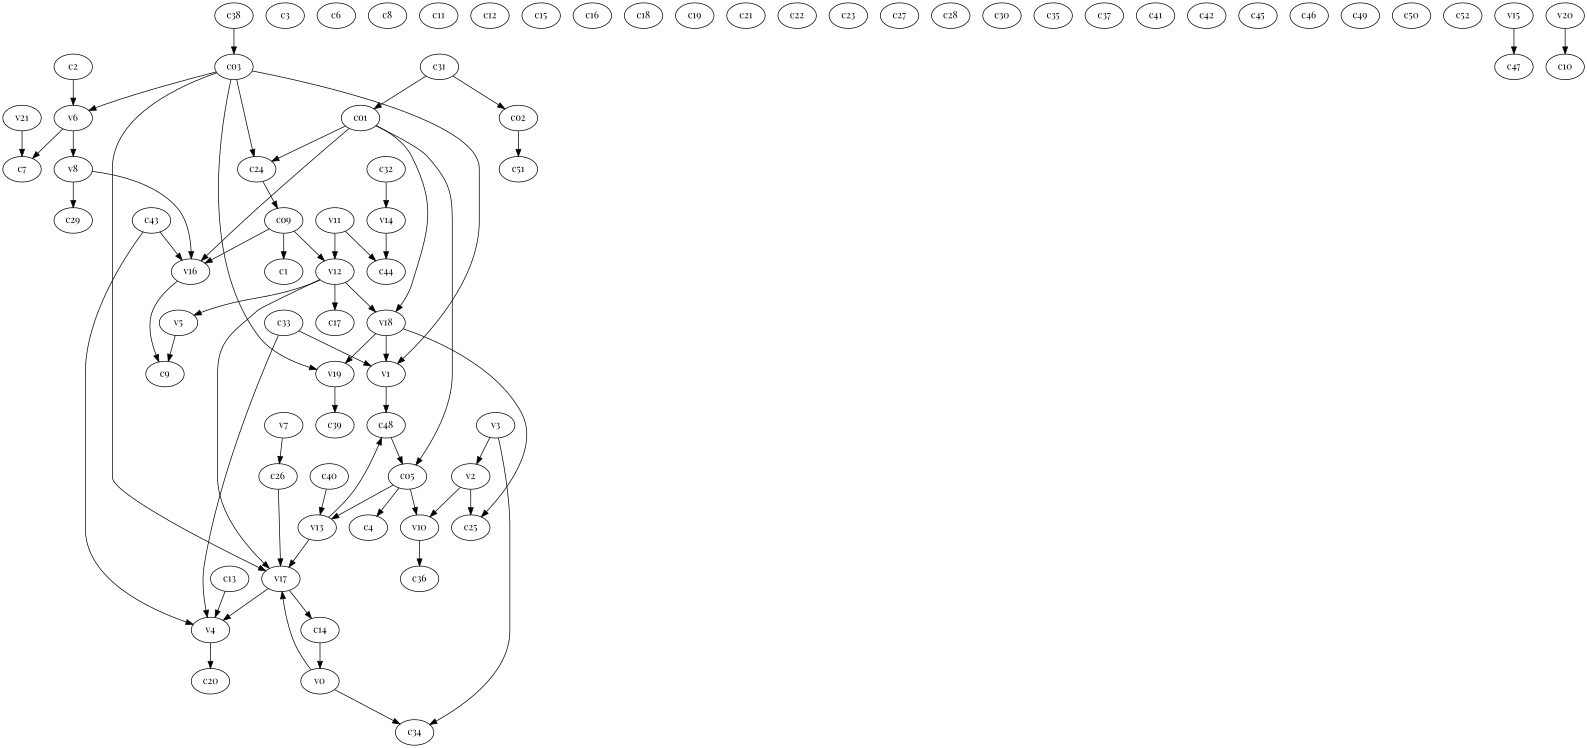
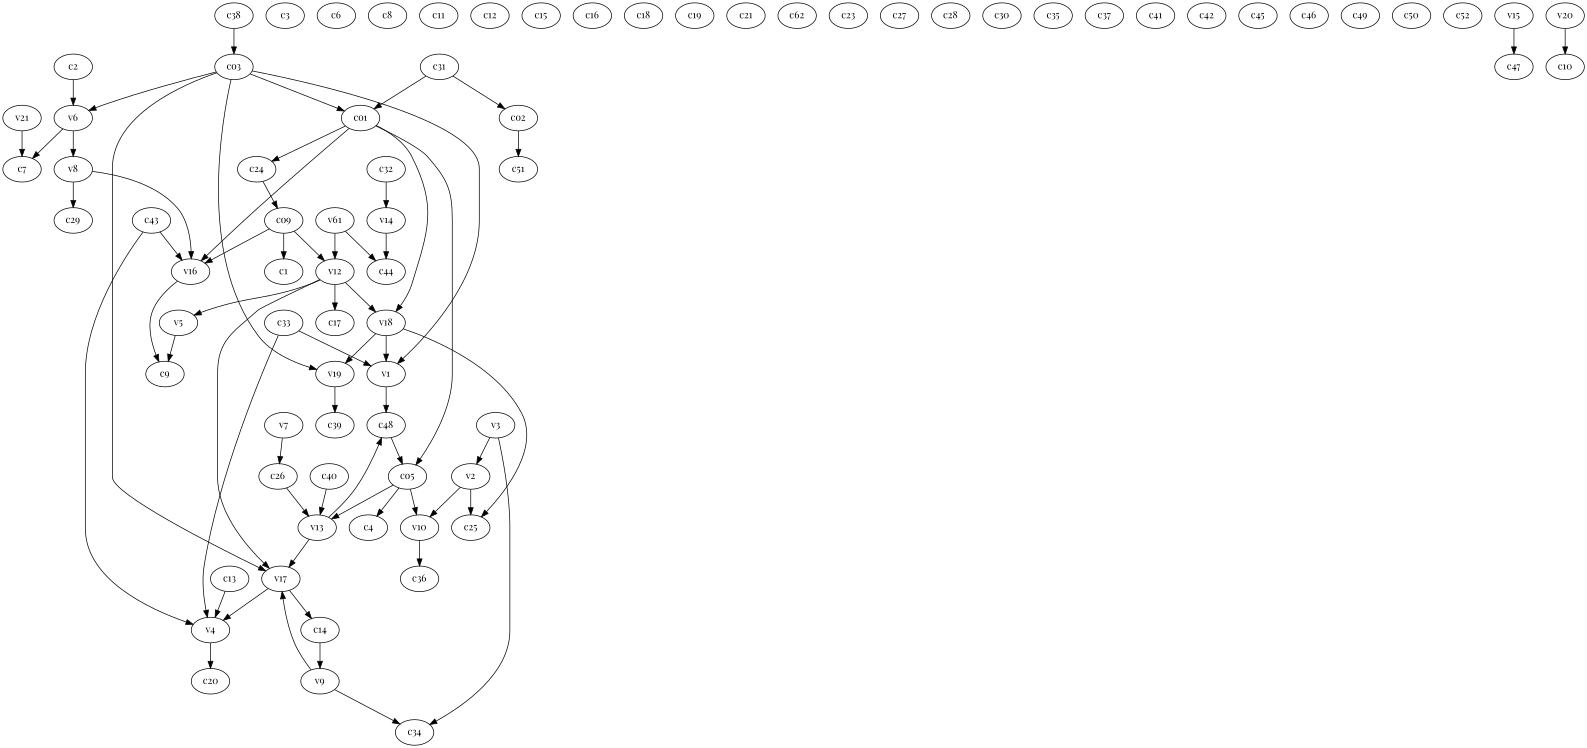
node "c22": label "c22" -> "c62"
edge "co3" -> "c24": now "co3" -> "co1"
node "v11": label "v11" -> "v61"
edge "c26" -> "v17": now "c26" -> "v13"
node "v0": label "v0" -> "v9"
